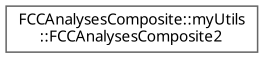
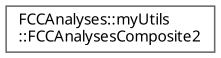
node "FCCAnalysesComposite::myUtils ::FCCAnalysesComposite2": label "FCCAnalysesComposite::myUtils ::FCCAnalysesComposite2" -> "FCCAnalyses::myUtils ::FCCAnalysesComposite2"
